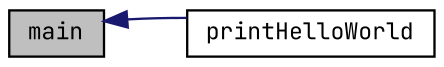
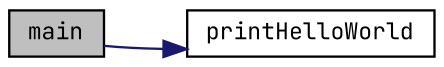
edge "printHelloWorld" -> "main": reversed
